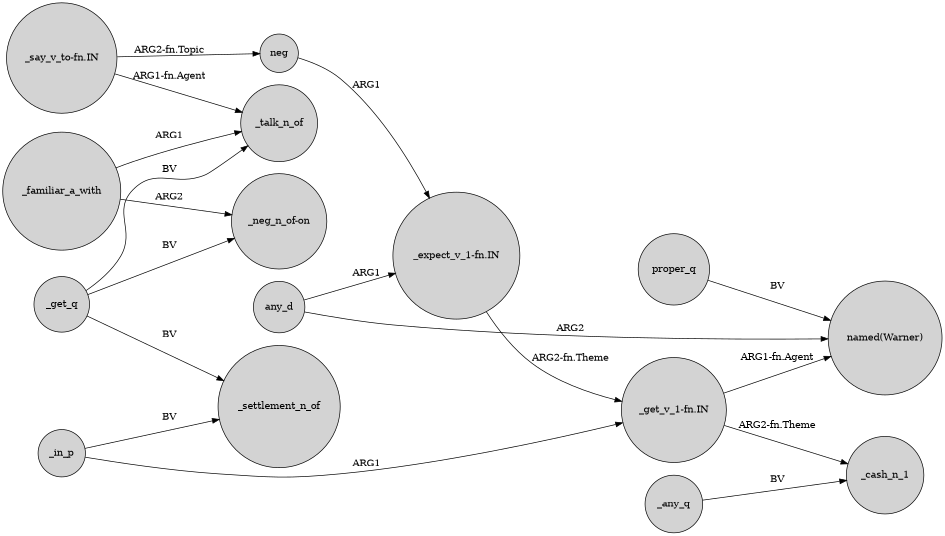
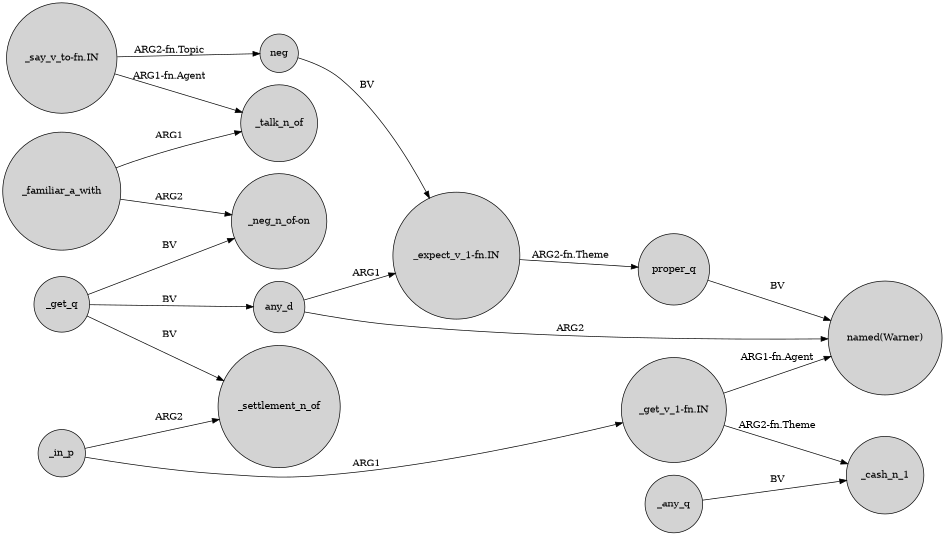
edge "neg" -> "_expect_v_1-fn.IN": label "ARG1" -> "BV"
edge "_get_q" -> "_talk_n_of": now "_get_q" -> "any_d"
edge "_expect_v_1-fn.IN" -> "_get_v_1-fn.IN": now "_expect_v_1-fn.IN" -> "proper_q"
edge "_in_p" -> "_settlement_n_of": label "BV" -> "ARG2"
